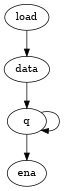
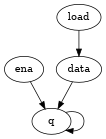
edge "q" -> "ena": reversed
